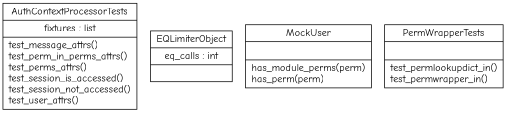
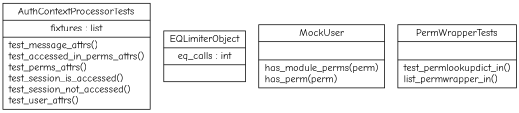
node "AuthContextProcessorTests": text "test_perm_in_perms_attrs()" -> "test_accessed_in_perms_attrs()"
node "PermWrapperTests": text "test_permwrapper_in()" -> "list_permwrapper_in()"
